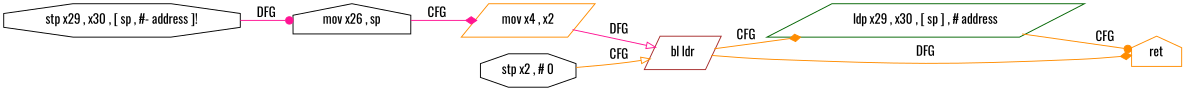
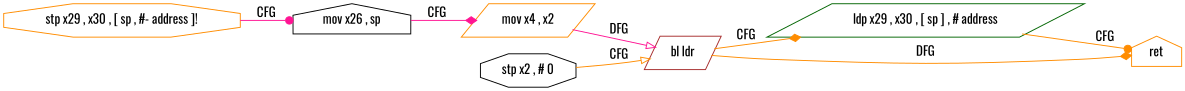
edge "stp x29 , x30 , [ sp , #- address ]!" -> "mov x26 , sp": label "DFG" -> "CFG"
node "stp x29 , x30 , [ sp , #- address ]!": color black -> darkorange
